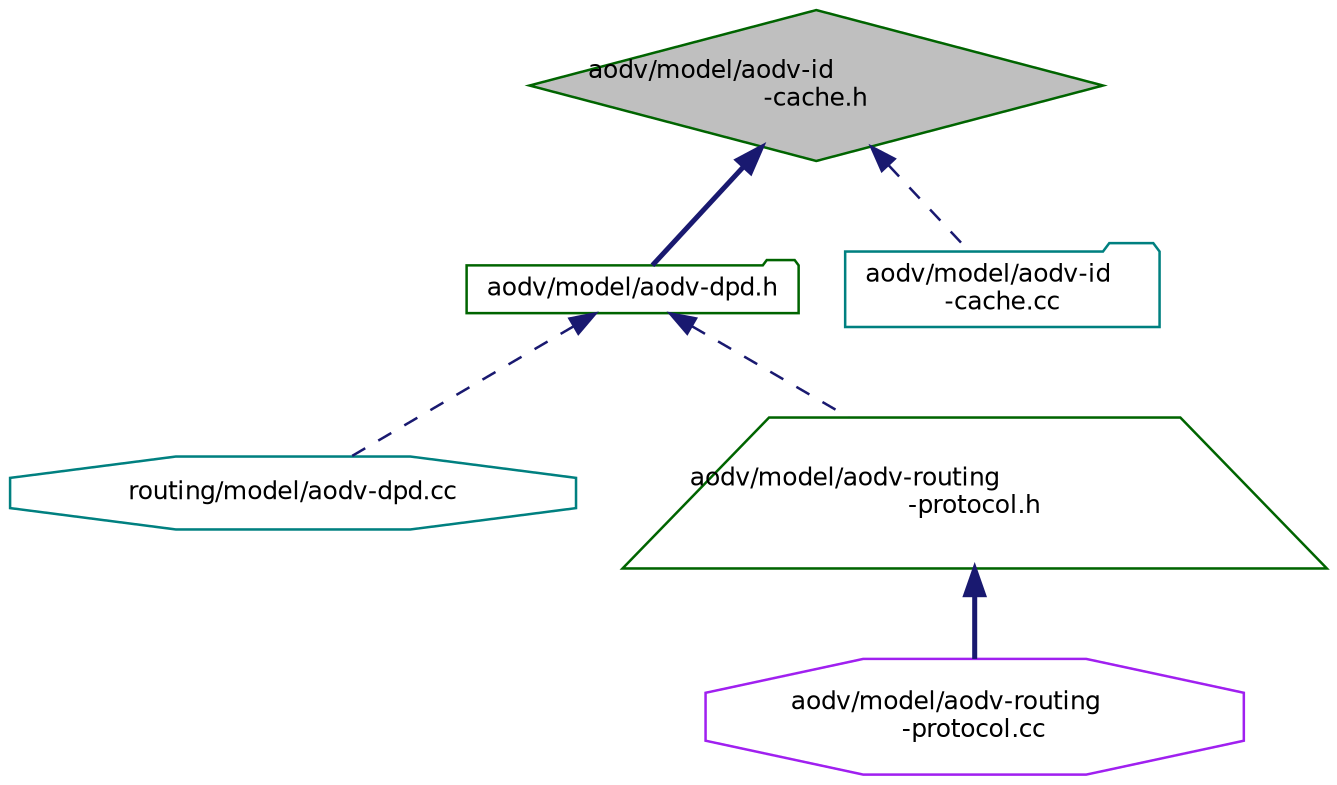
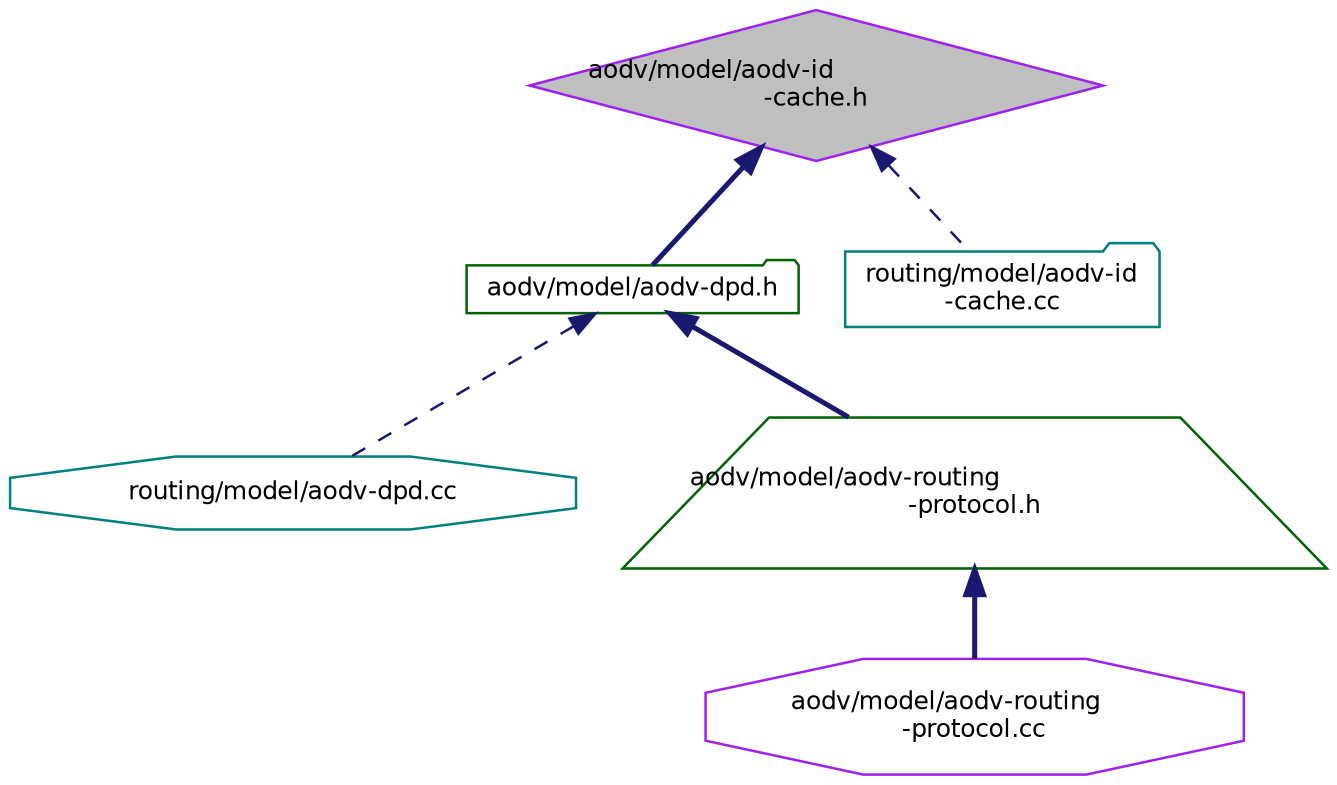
node "aodv/model/aodv-id -cache.h": color darkgreen -> purple
node "aodv/model/aodv-id -cache.cc": label "aodv/model/aodv-id -cache.cc" -> "routing/model/aodv-id -cache.cc"
edge "aodv/model/aodv-routing -protocol.h" -> "aodv/model/aodv-dpd.h": style dashed -> bold
